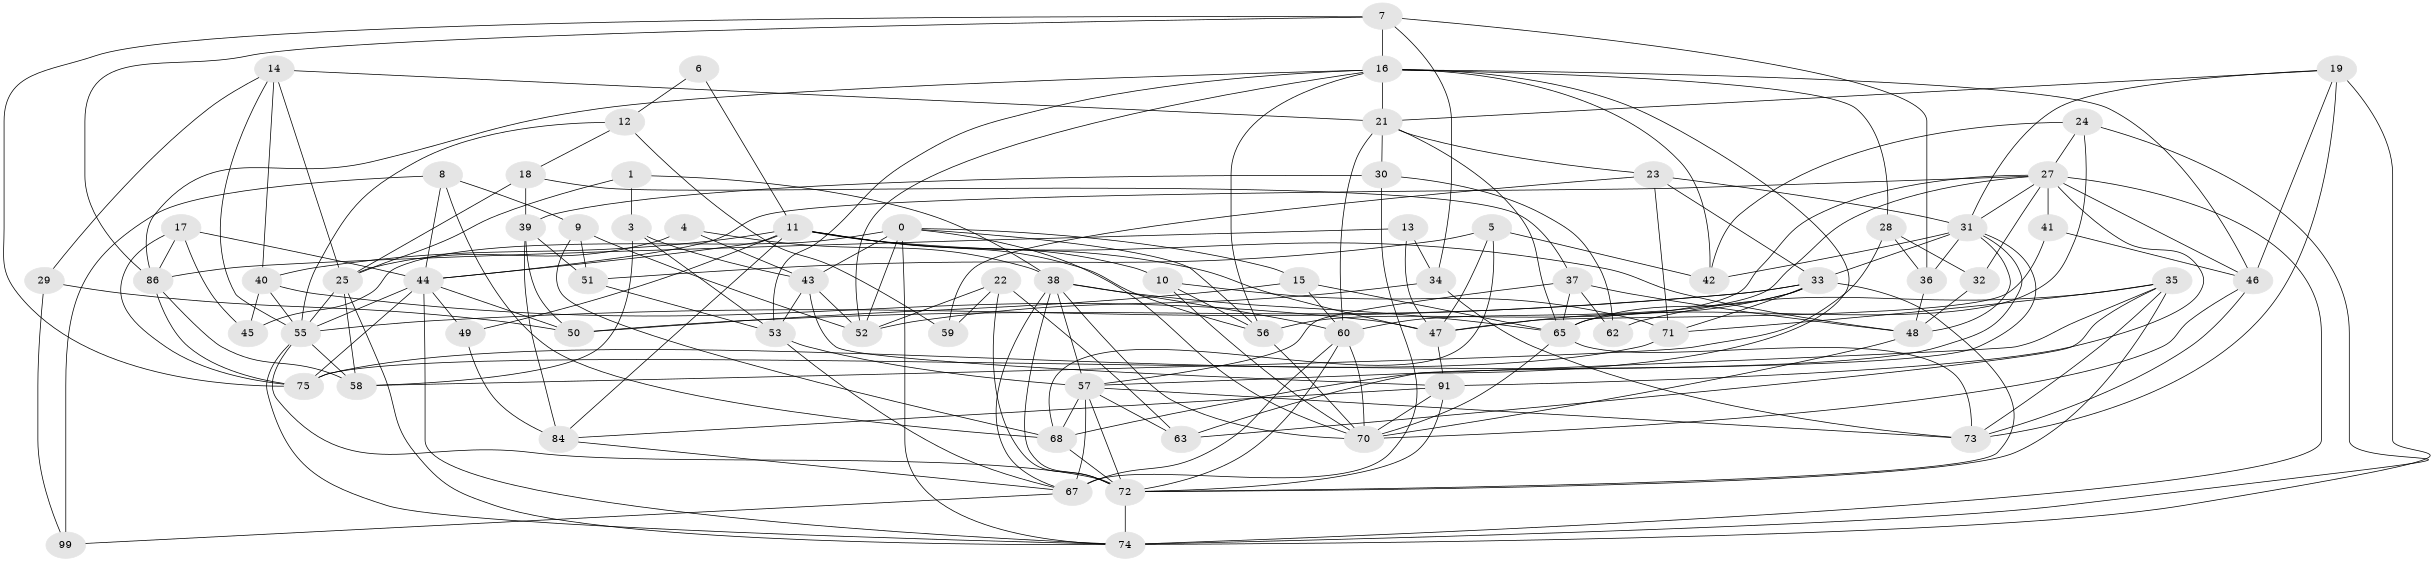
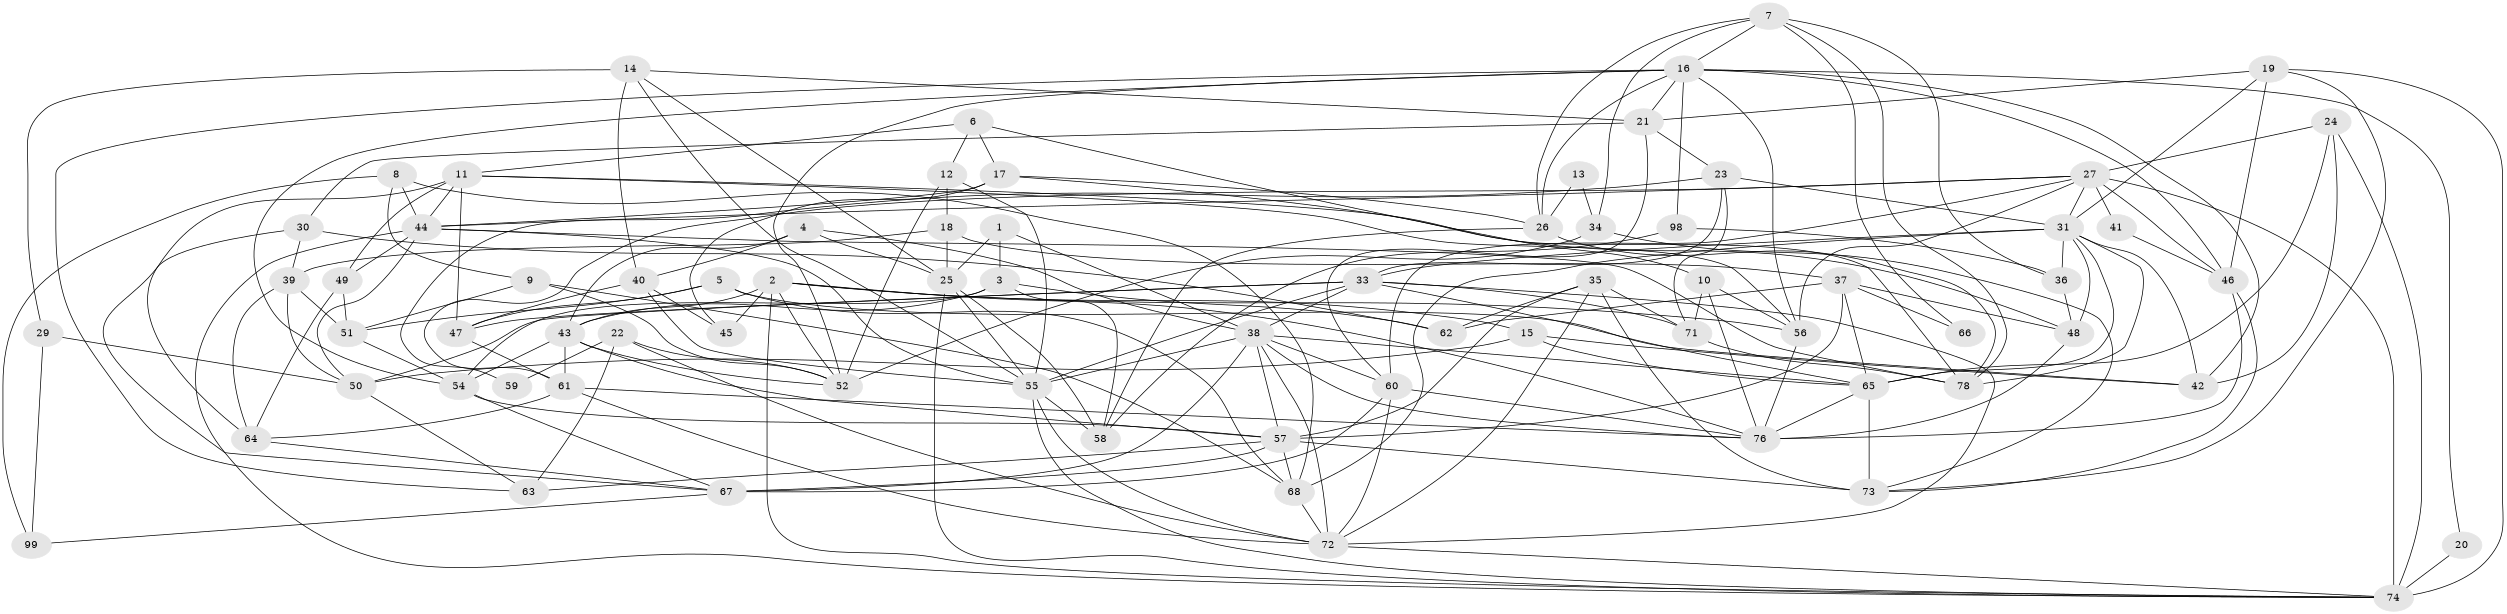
edge "6" -- "17": added
edge "21" -- "65": now "31" -- "65"
node "0": label "0" -> "2"
node "28": label "28" -> "98"
edge "11" -- "10": now "6" -- "10"
edge "11" -- "40": now "4" -- "40"
edge "12" -- "59": now "12" -- "52"
edge "13" -- "47": removed
node "86": label "86" -> "26"
node "32": removed
edge "3" -- "62": added
edge "33" -- "38": added
edge "15" -- "60": now "15" -- "42"
edge "49" -- "51": added
edge "41" -- "47": removed
node "53": label "53" -> "54"
node "66": added
edge "38" -- "55": added
node "75": label "75" -> "78"
node "91": label "91" -> "61"
edge "35" -- "63": now "50" -- "63"
node "84": label "84" -> "64"
edge "57" -- "72": now "57" -- "43"
node "70": label "70" -> "76"
node "20": added
